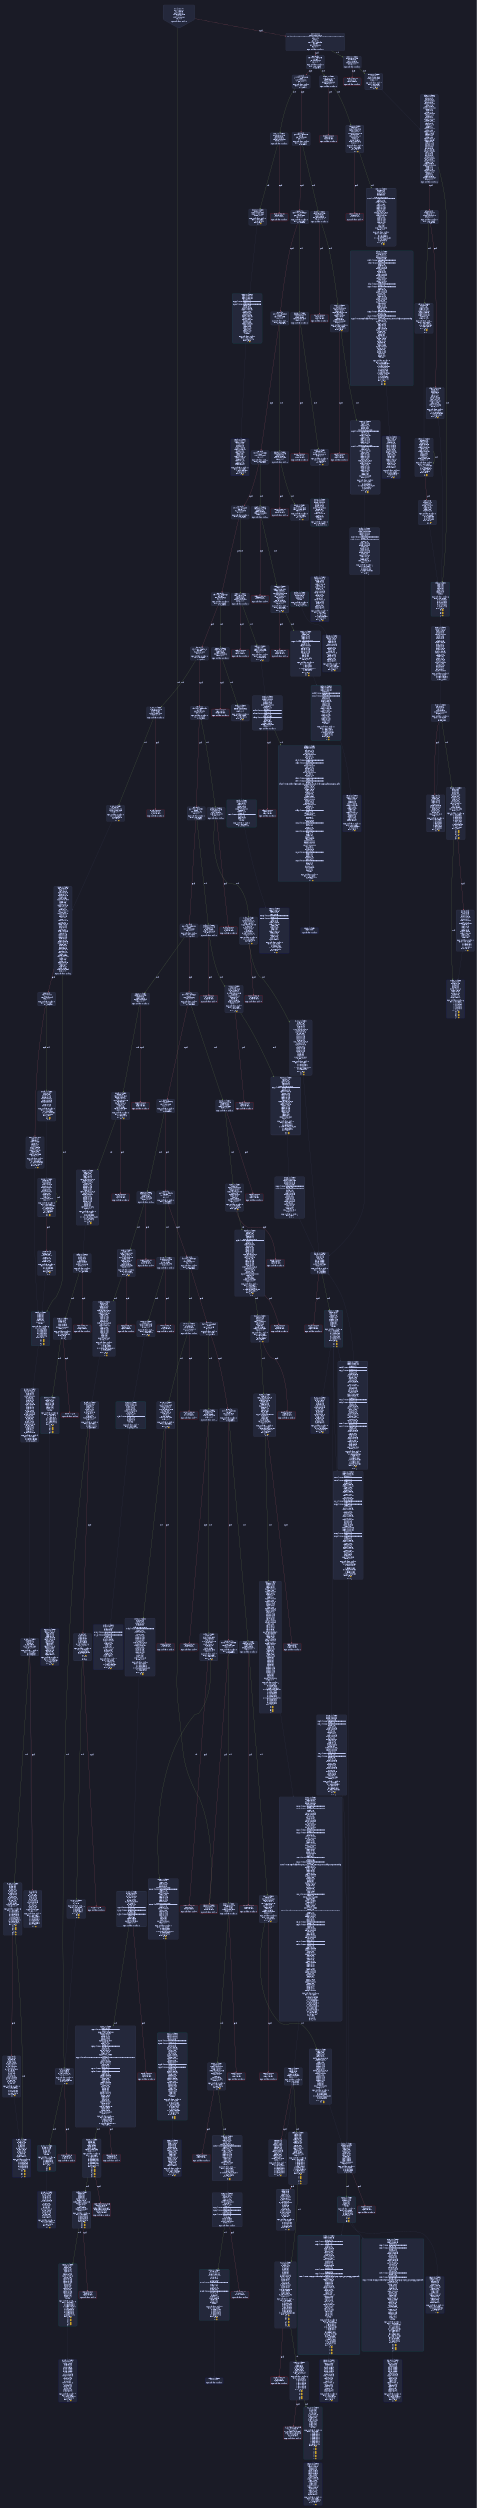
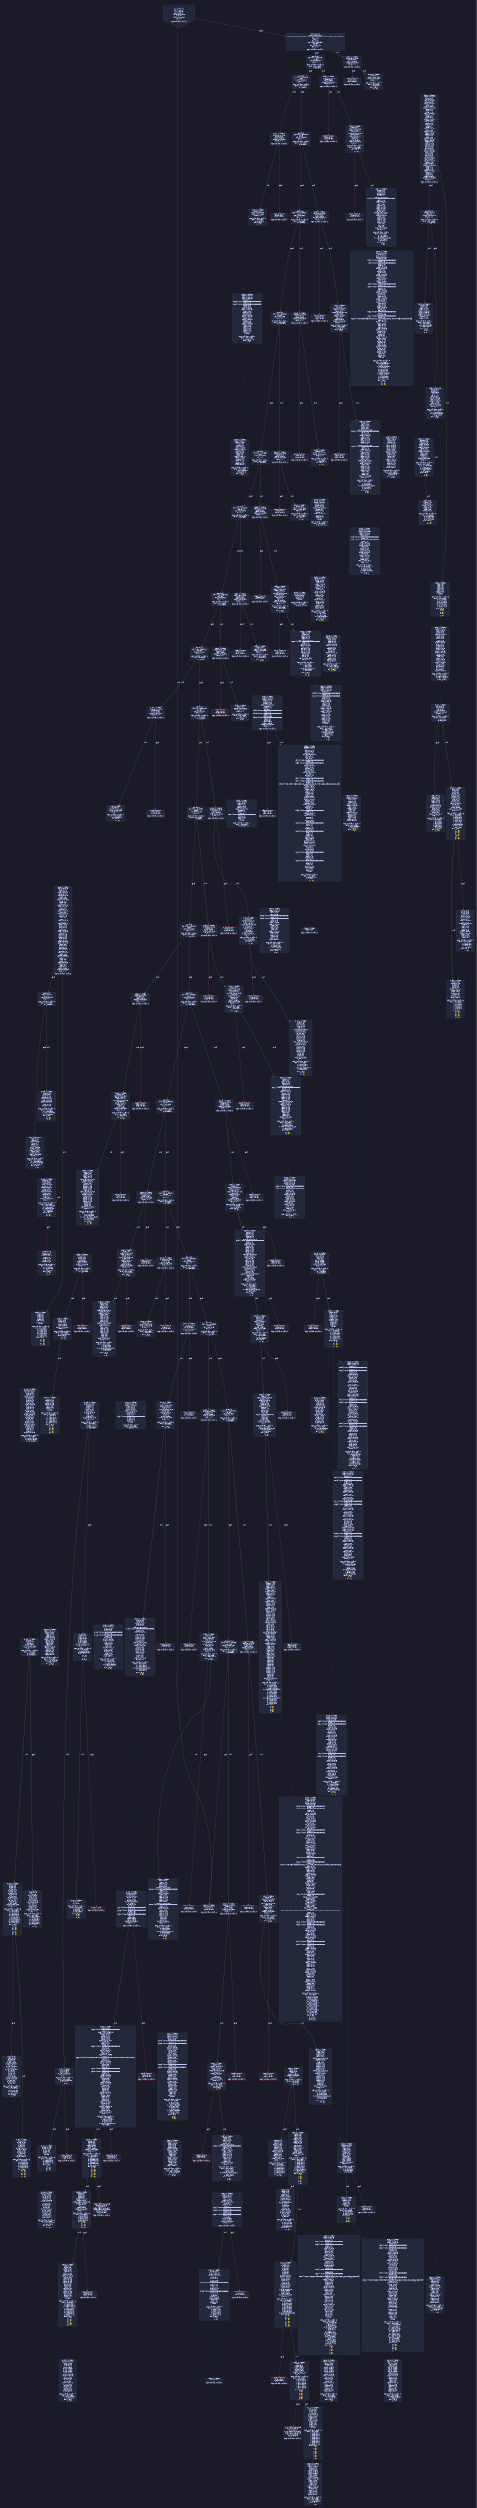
node "[03a8] JUMPDEST [03a9] STOP Stack fef req: 0, sizeΔ: 0": label "[03a8] JUMPDEST [03a9] STOP Stack fef req: 0, sizeΔ: 0" -> "[03a8] JUMPDEST [03a9] STOP Stack size req: 0, sizeΔ: 0"
node "[1200] INVALID Stack size req: 0, sizeΔ: 0": removed
